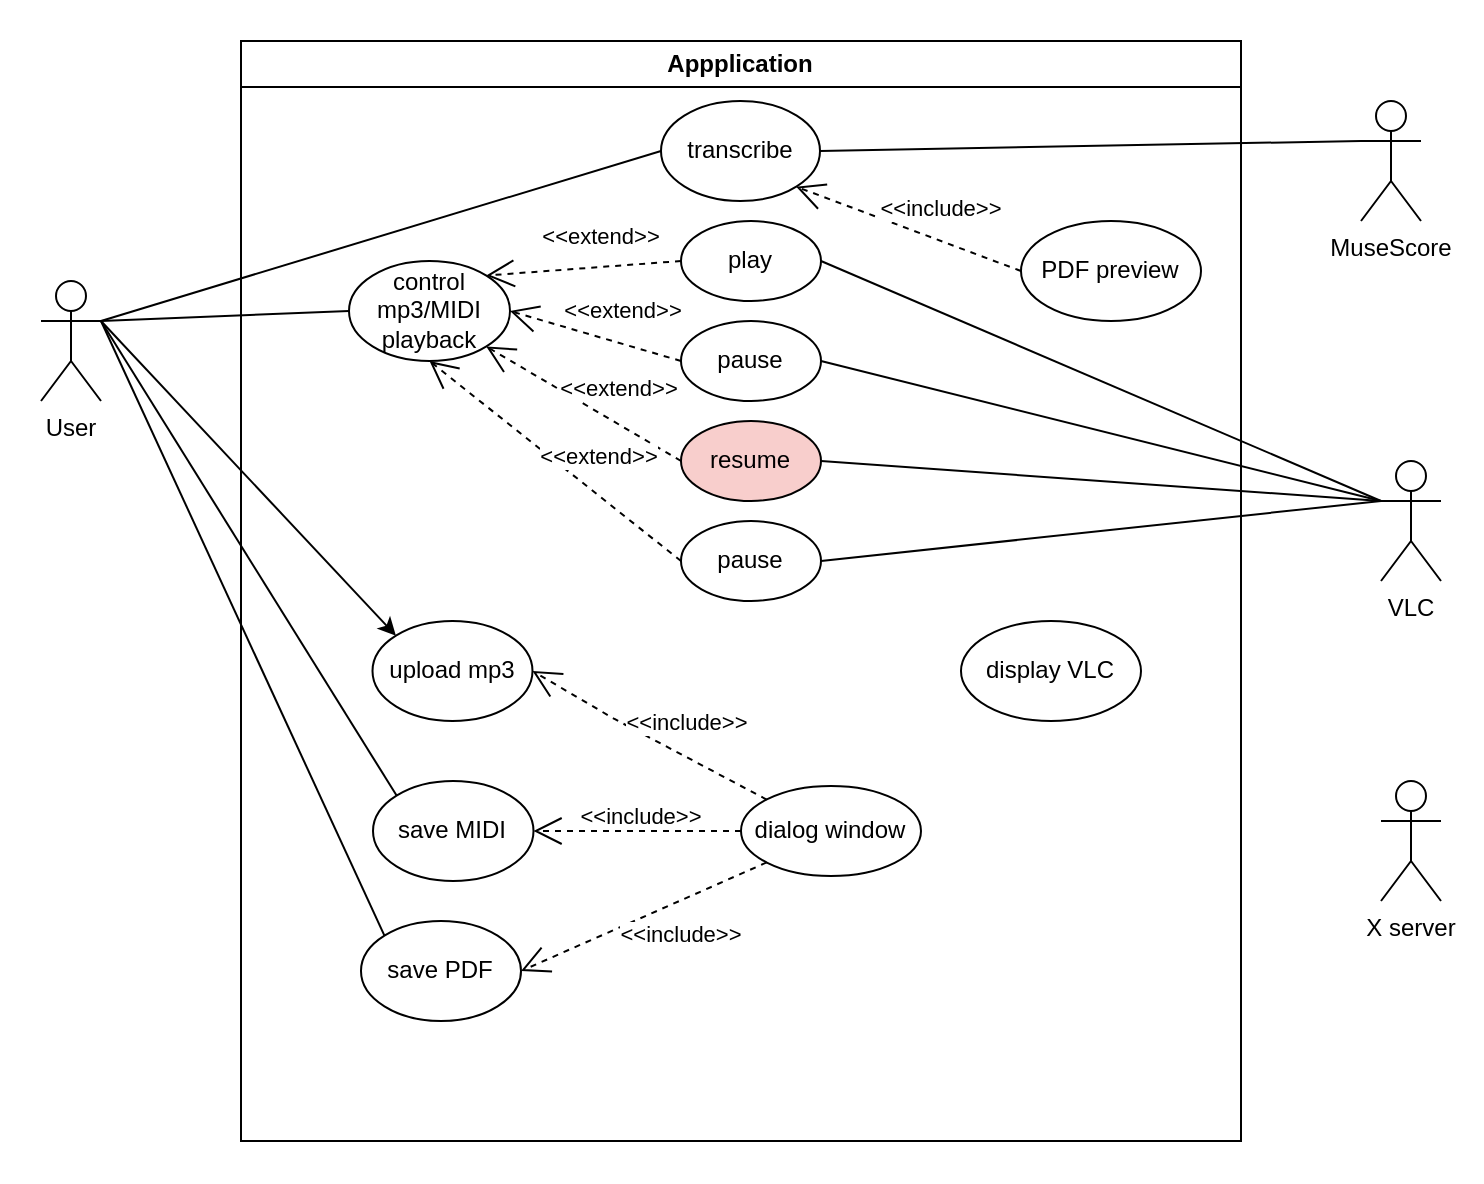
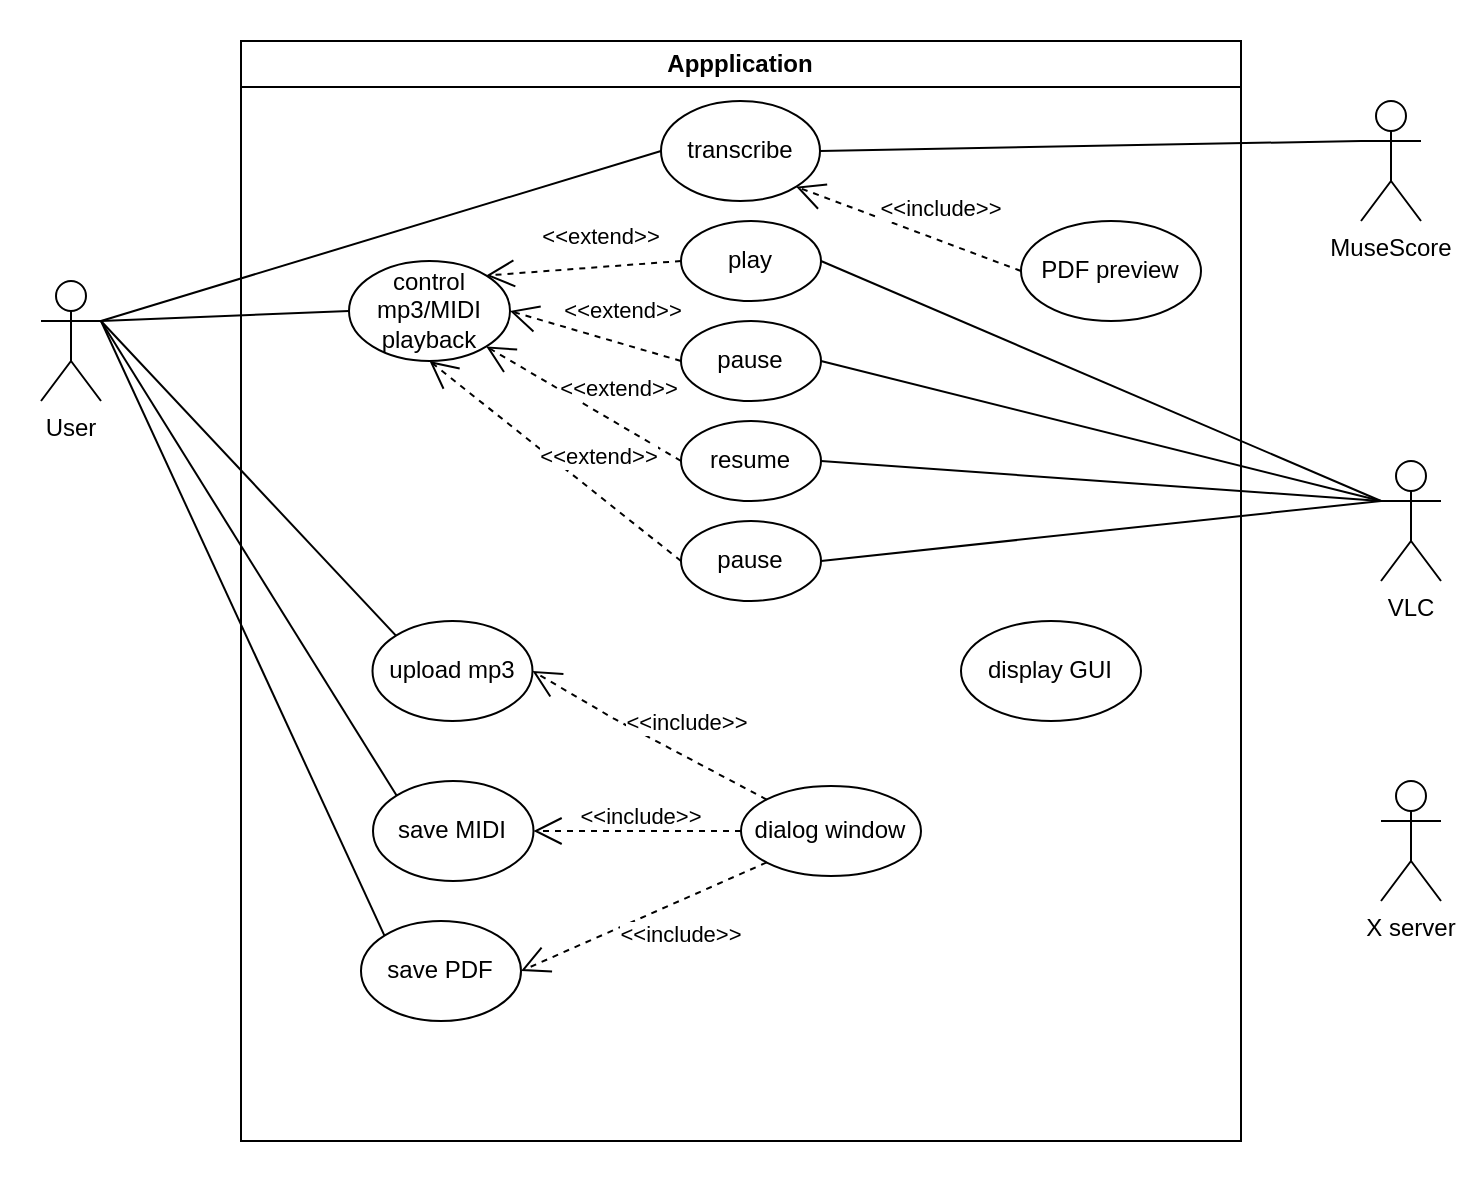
node "resume": fillcolor #f8cecc -> #ffffff
edge "User" -> "upload mp3": arrowhead classic -> none
node "display VLC": label "display VLC" -> "display GUI"
